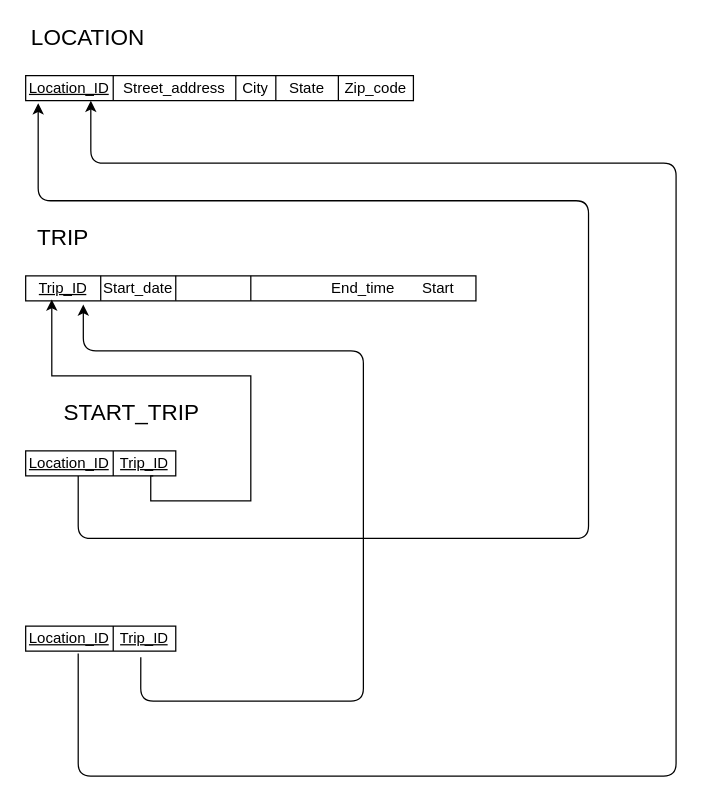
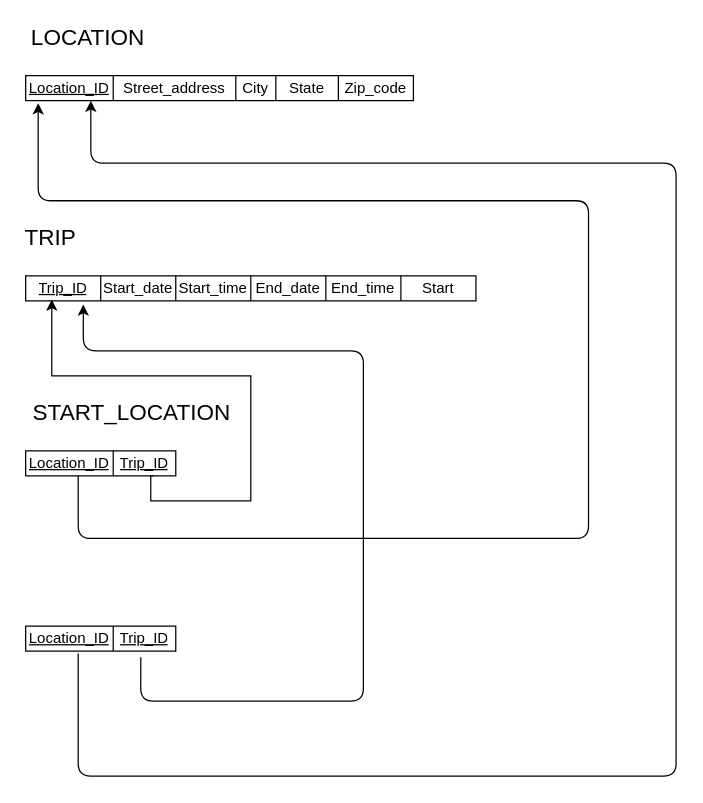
node "TRIP": moved (63, 238) -> (51, 238)
node "Start_time": added
node "End_date": added
node "START_TRIP": label "START_TRIP" -> "START_LOCATION"
